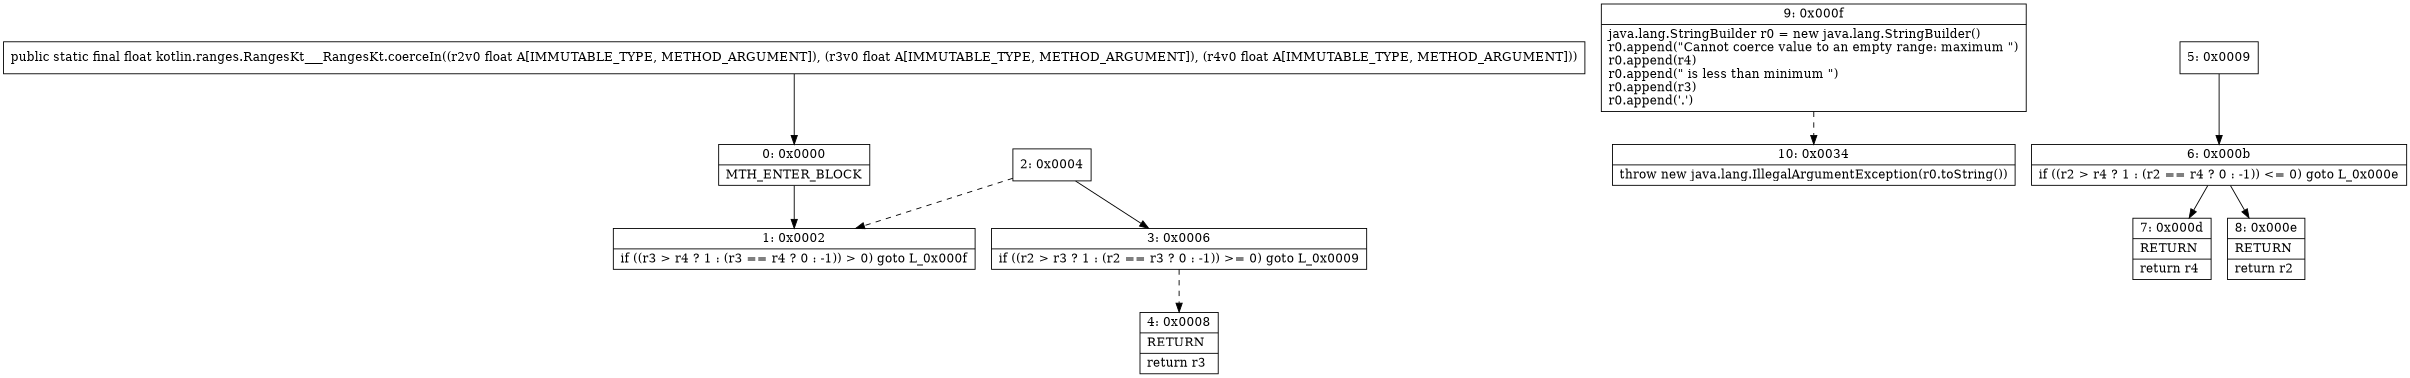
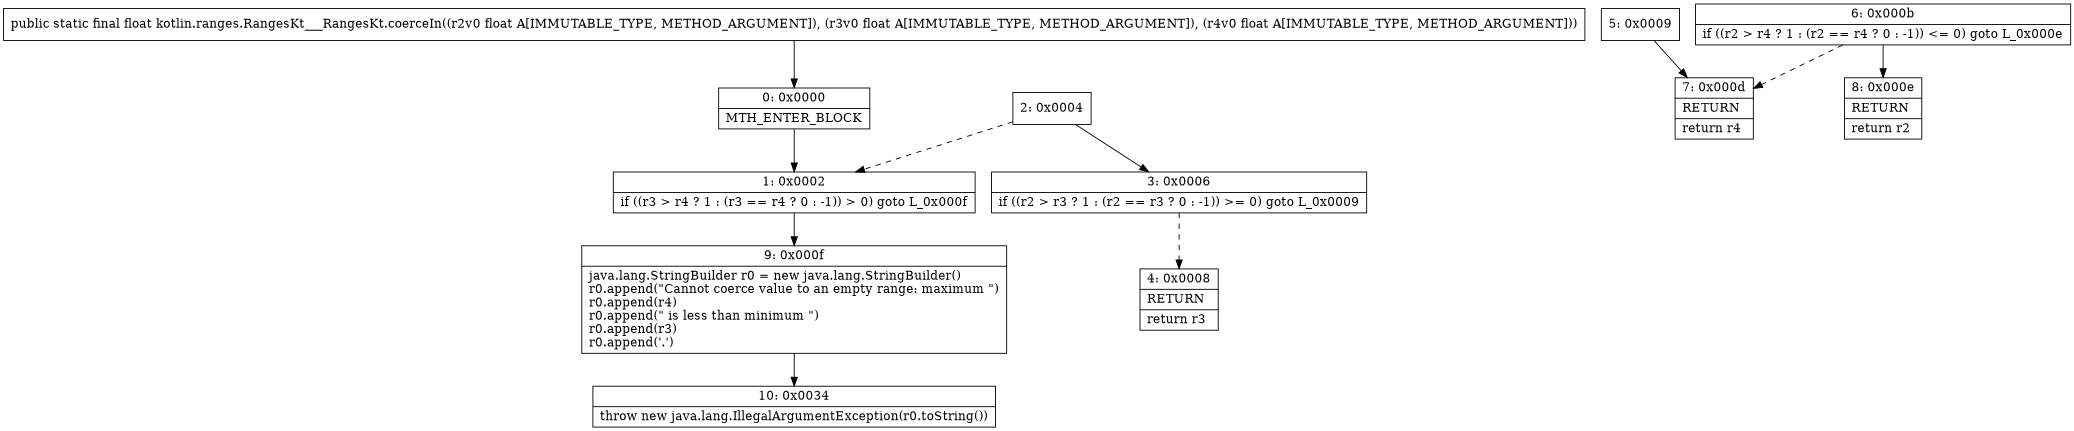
edge "5: 0x0009" -> "6: 0x000b": now "5: 0x0009" -> "7: 0x000d"
edge "9: 0x000f" -> "10: 0x0034": style dashed -> solid
edge "6: 0x000b" -> "7: 0x000d": style solid -> dashed
edge "1: 0x0002" -> "9: 0x000f": added
